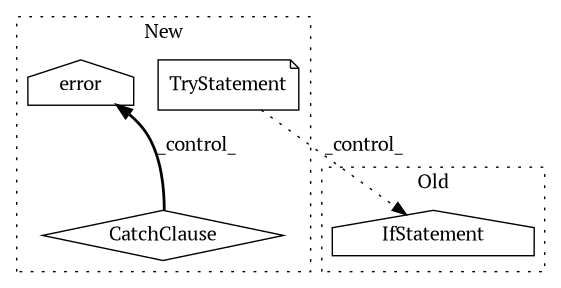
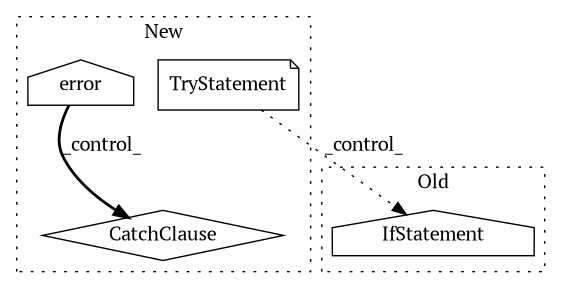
edge "CatchClause" -> "error": reversed
